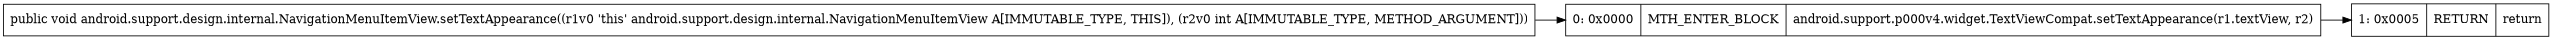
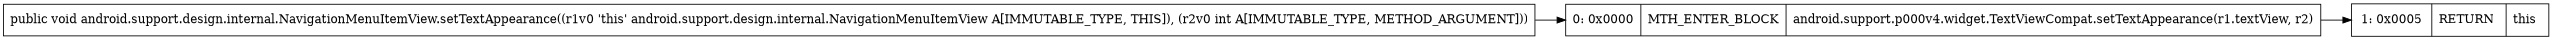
node "1: 0x0005": text "return" -> "this"
